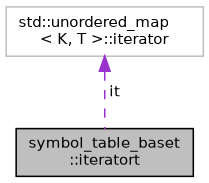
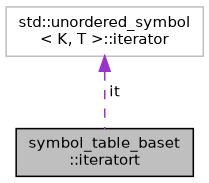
node "std::unordered_map < K, T >::iterator": label "std::unordered_map < K, T >::iterator" -> "std::unordered_symbol < K, T >::iterator"
